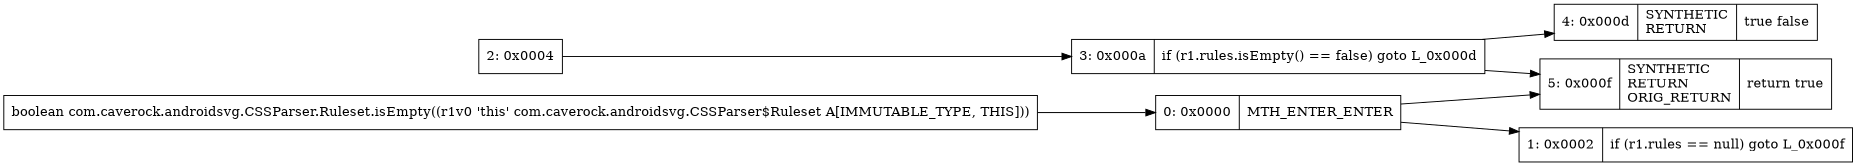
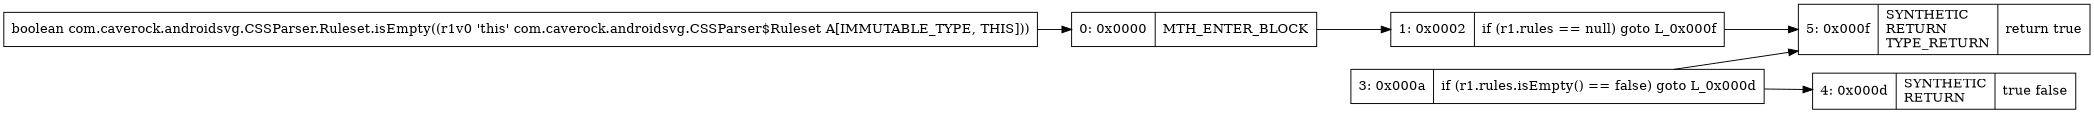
node "2: 0x0004": removed
node "5: 0x000f": text "ORIG_RETURN" -> "TYPE_RETURN"
edge "0: 0x0000" -> "5: 0x000f": now "1: 0x0002" -> "5: 0x000f"
node "0: 0x0000": text "MTH_ENTER_ENTER" -> "MTH_ENTER_BLOCK"
